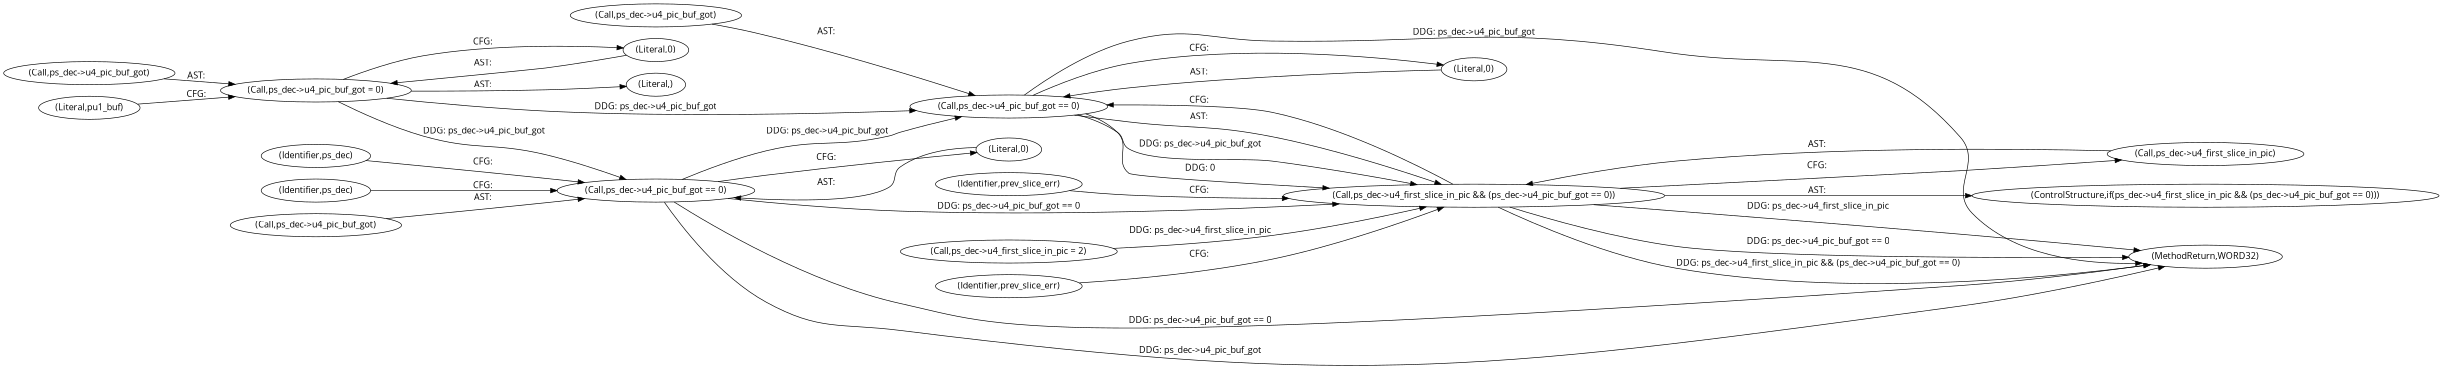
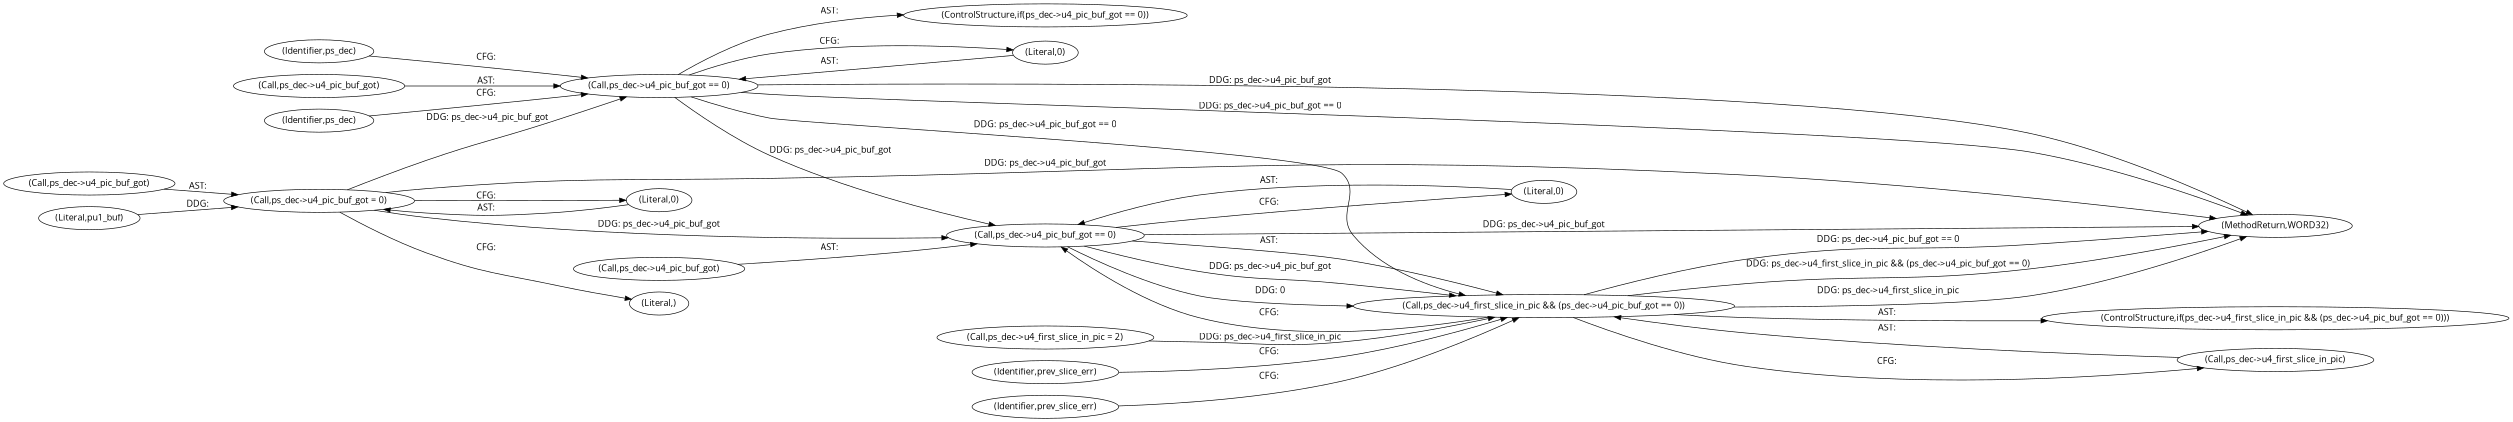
node "(ControlStructure,if(ps_dec->u4_pic_buf_got == 0))": added
edge "(Call,ps_dec->u4_pic_buf_got = 0)" -> "(Literal,)": label "AST: " -> "CFG: "
edge "(Literal,pu1_buf)" -> "(Call,ps_dec->u4_pic_buf_got = 0)": label "CFG: " -> "DDG: "
edge "(Call,ps_dec->u4_pic_buf_got = 0)" -> "(MethodReturn,WORD32)": added, label "DDG: ps_dec->u4_pic_buf_got"
